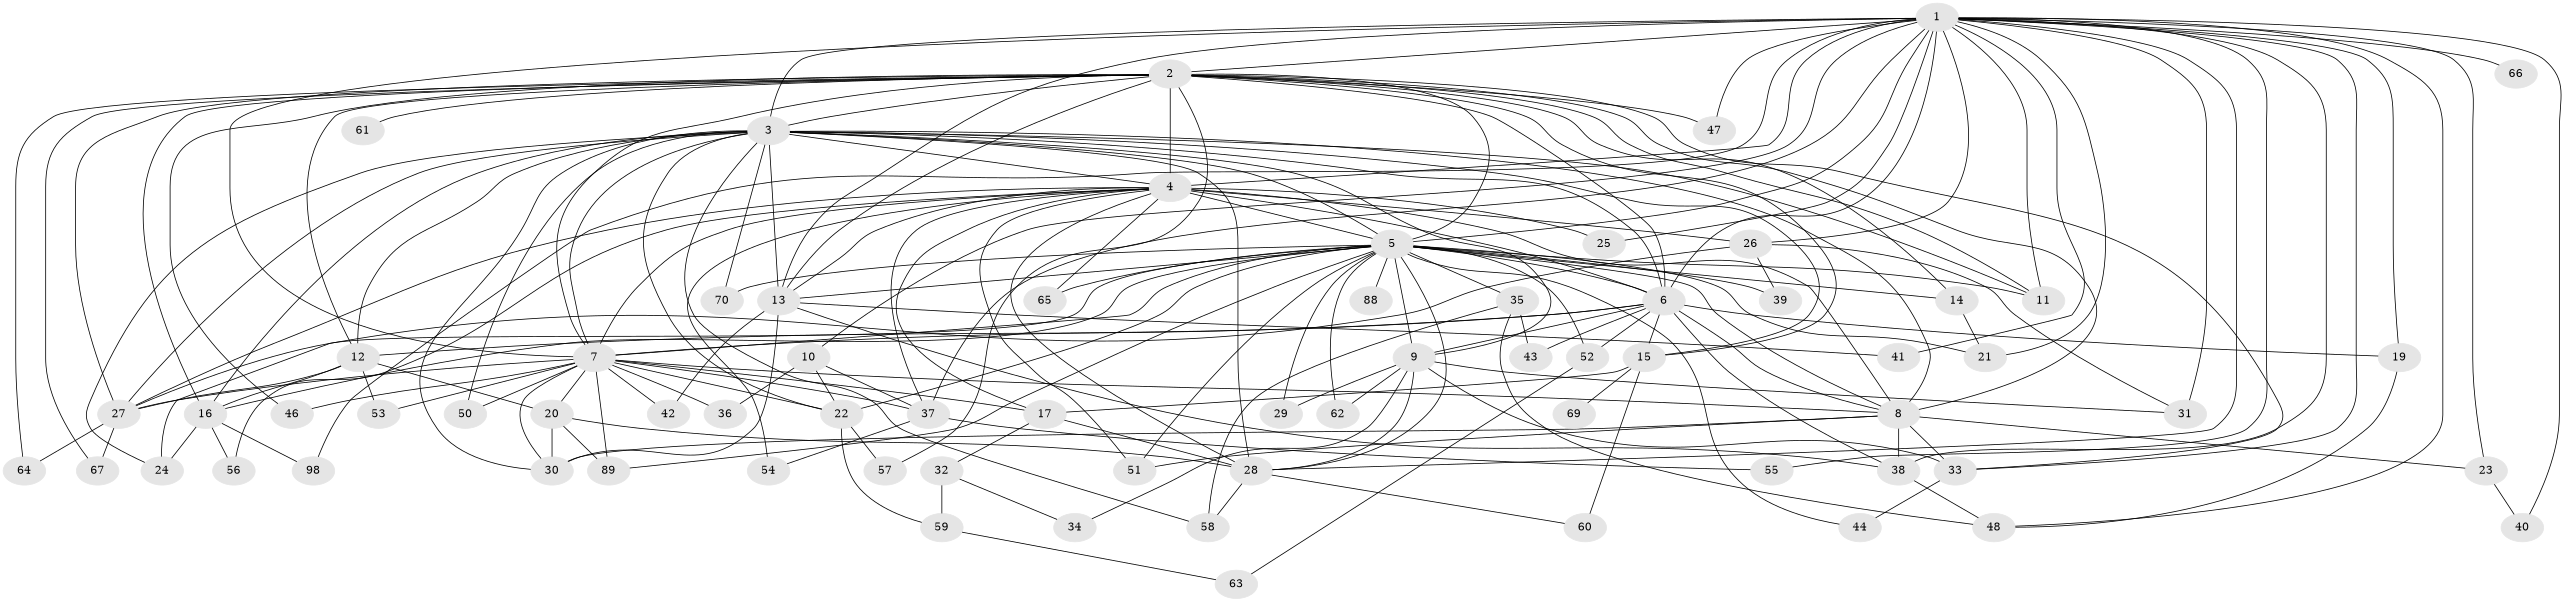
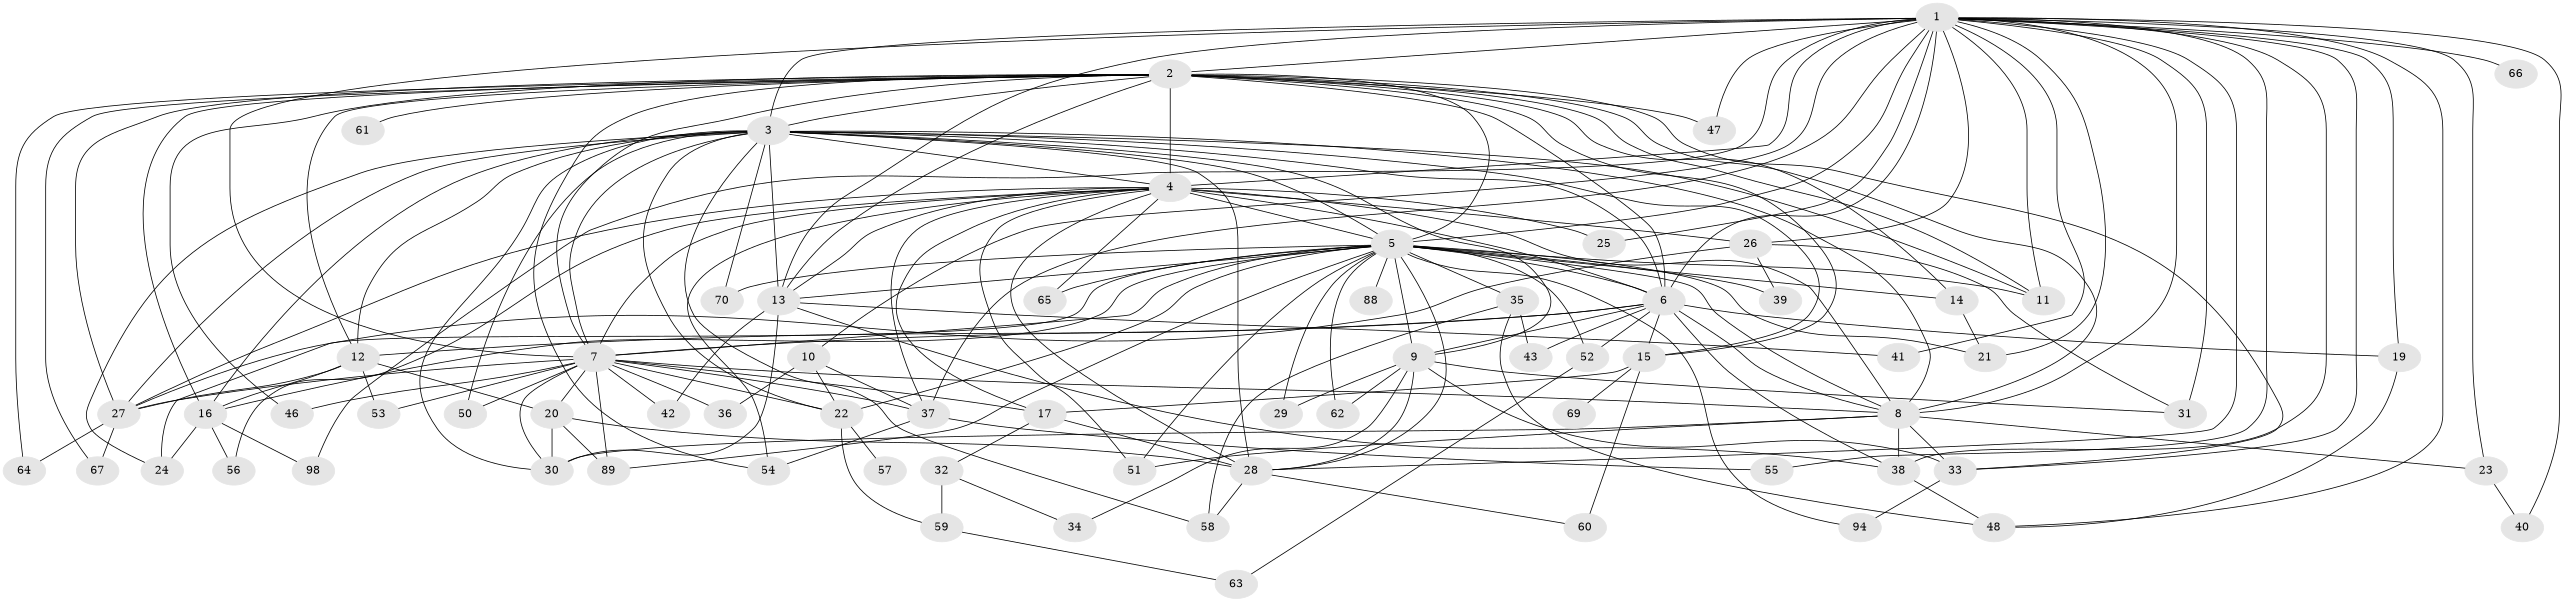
edge "1" -- "8": added
edge "2" -- "57": now "2" -- "54"
node "44": label "44" -> "94"
